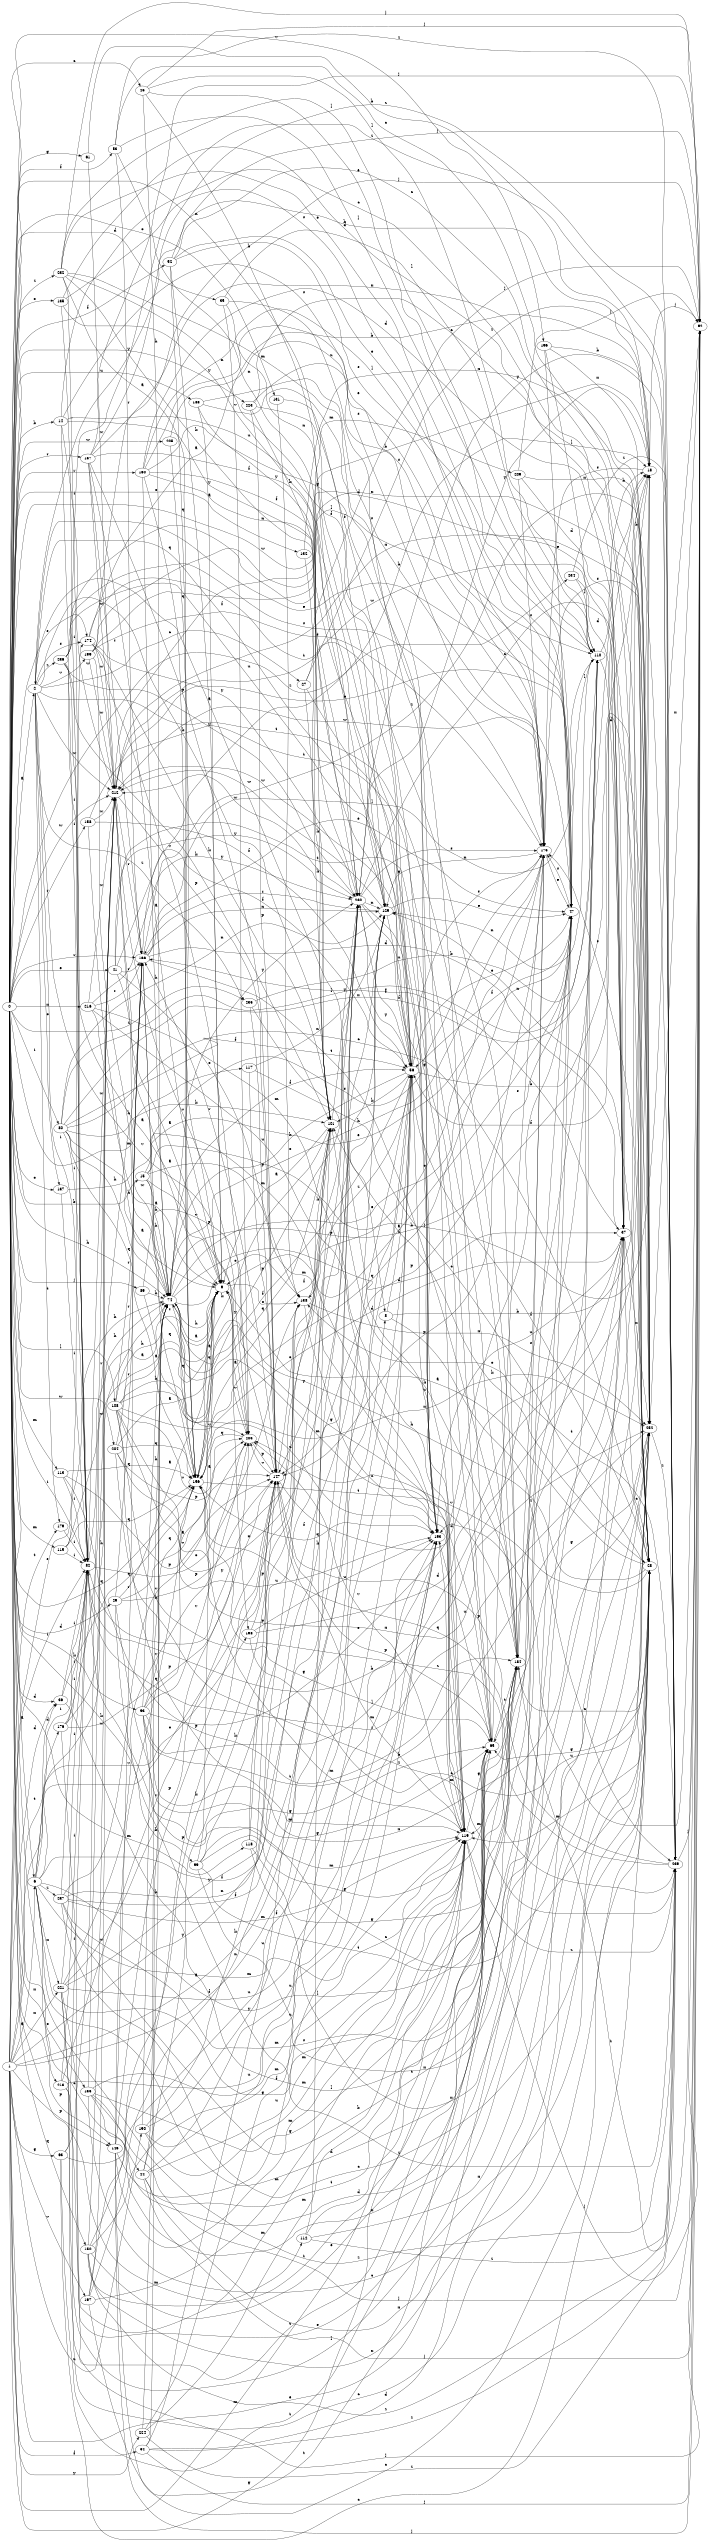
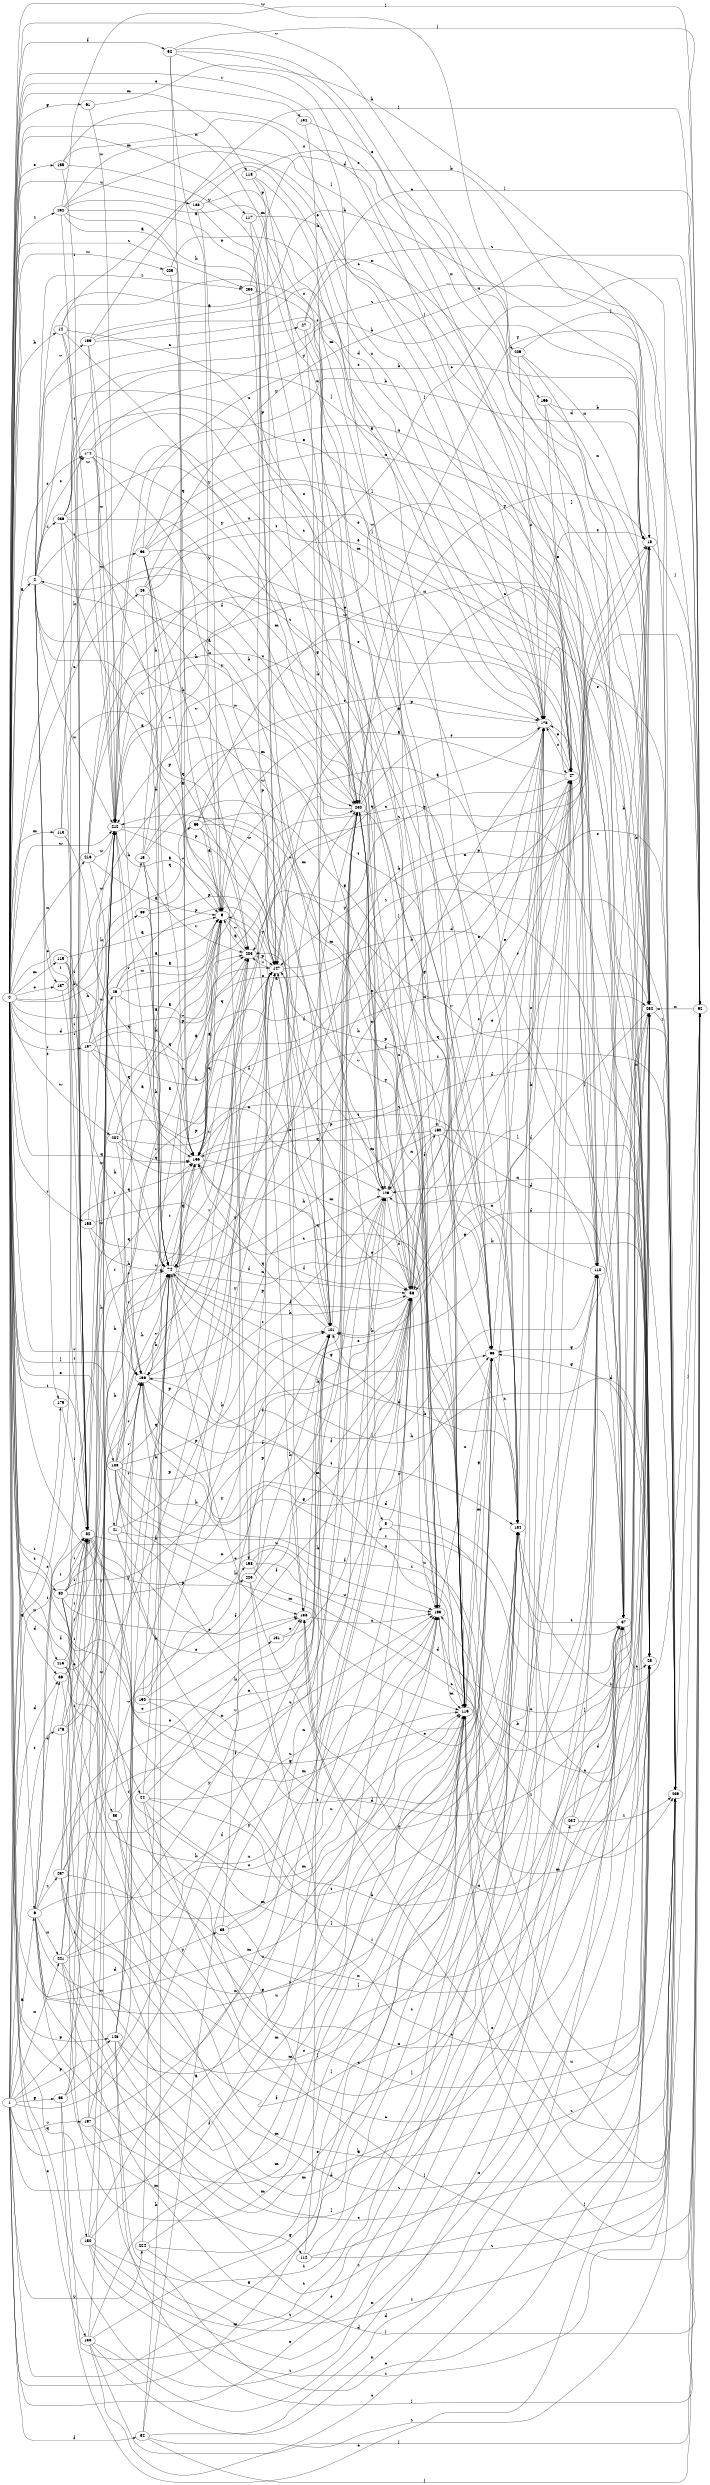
edge "160" -> "56": reversed
edge "235" -> "119": label "z" -> "m"
edge "1" -> "190": removed, label "u"
